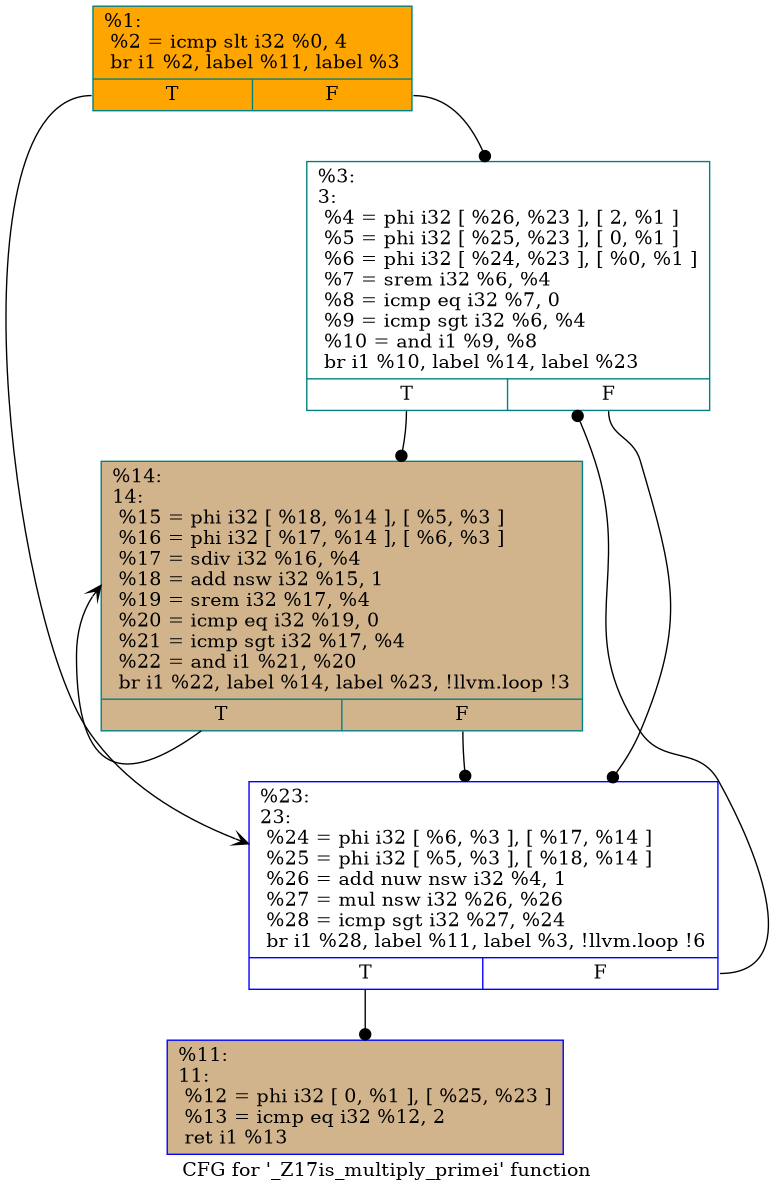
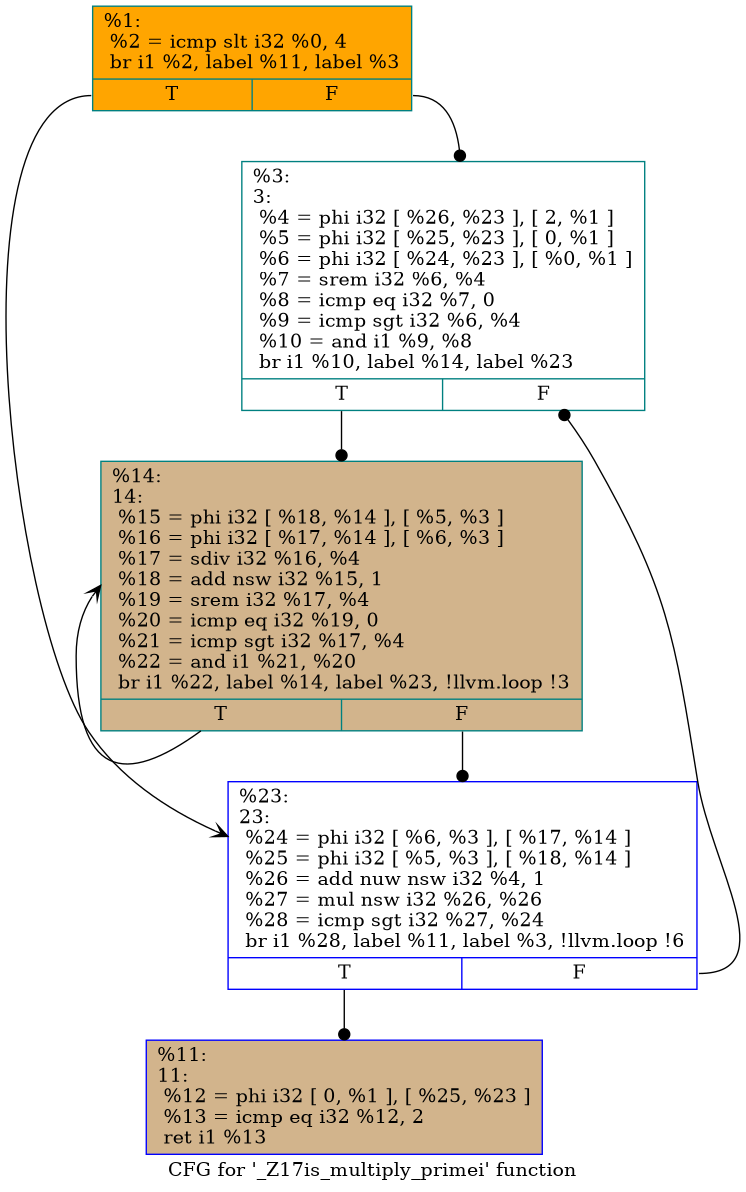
edge "%3:" -> "%23:": removed
